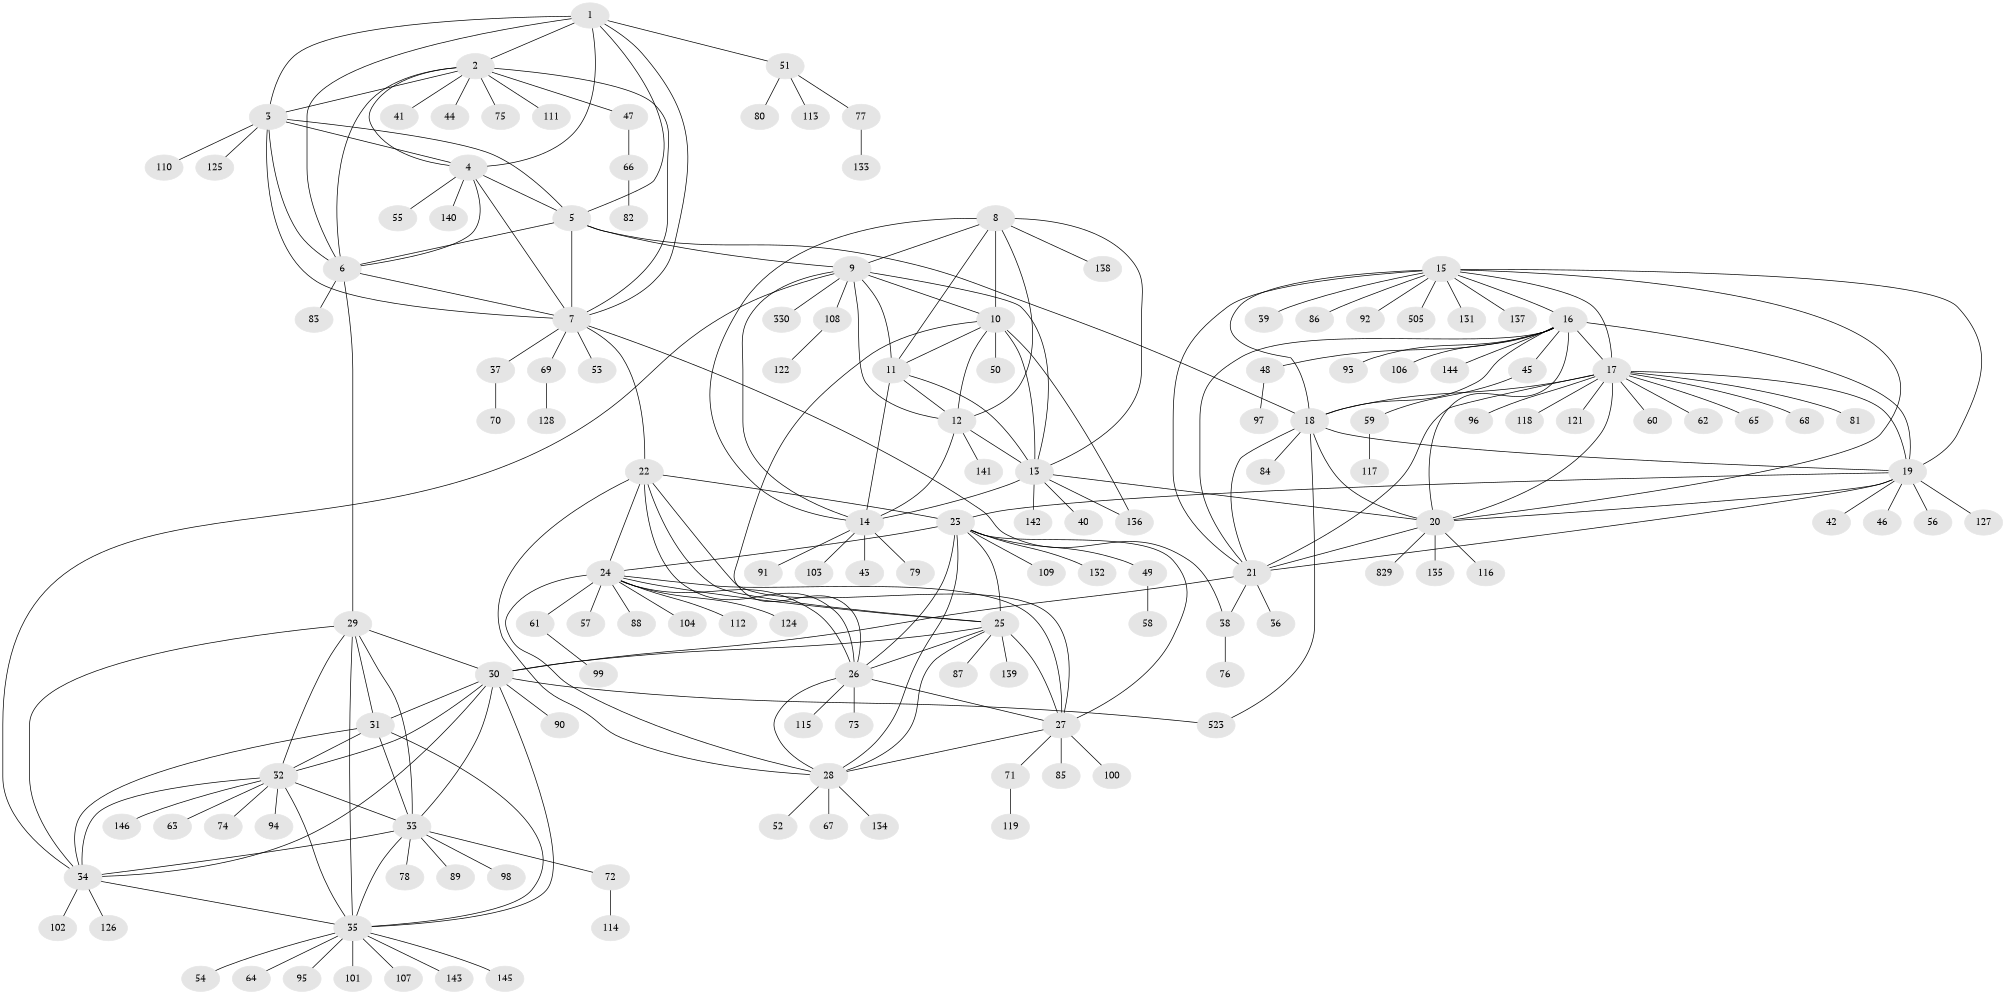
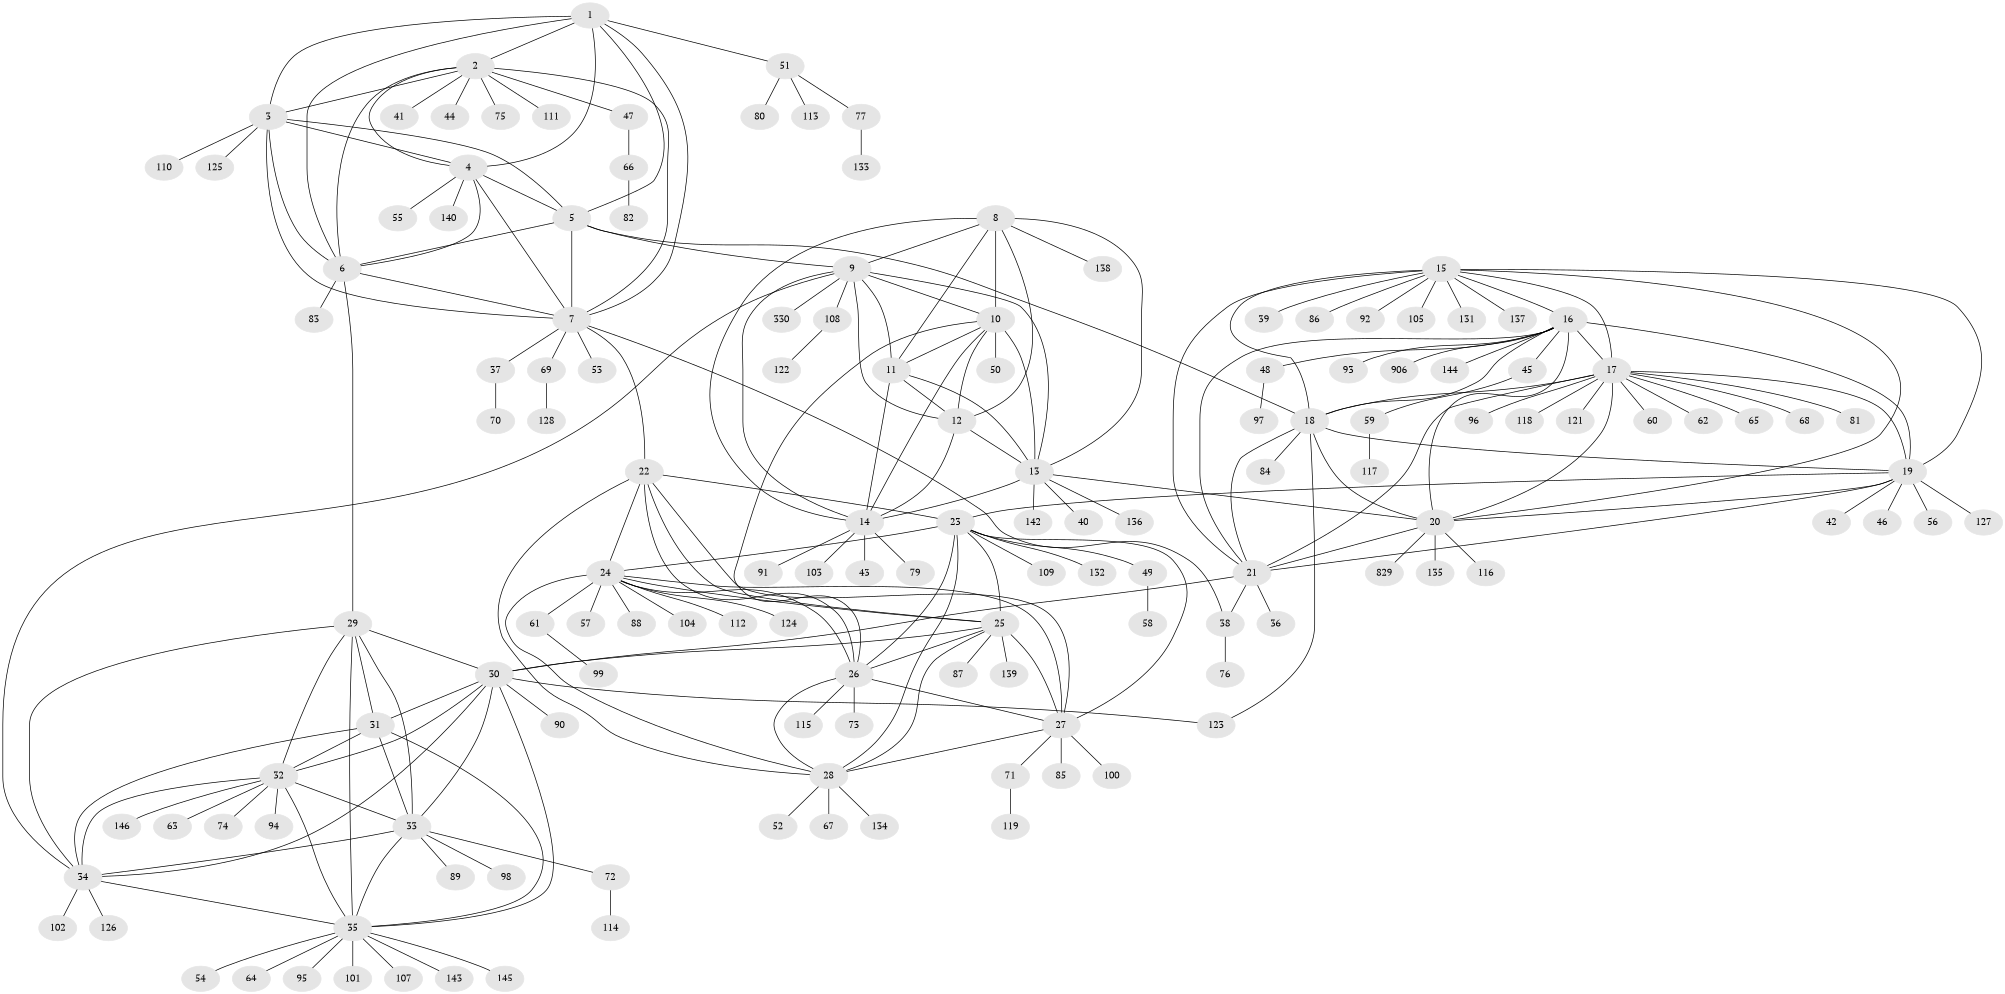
node "505": label "505" -> "105"
node "106": label "106" -> "906"
edge "10" -- "136": now "10" -- "14"
node "141": removed
node "523": label "523" -> "123"
node "78": removed
